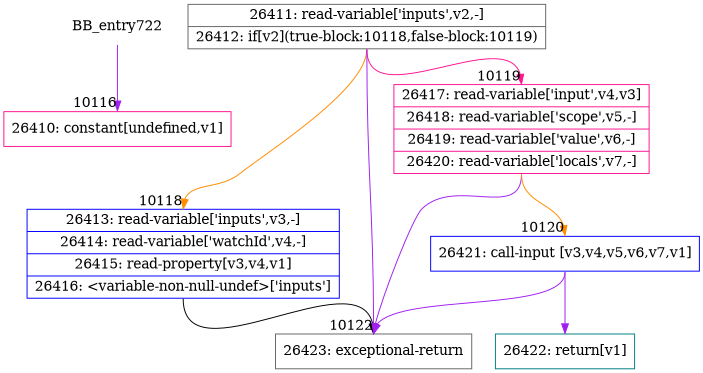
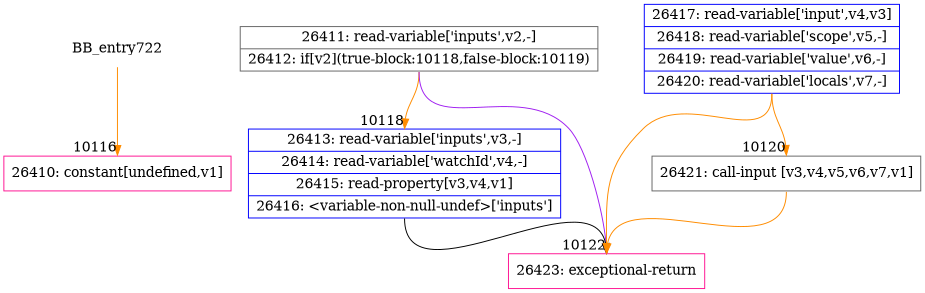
edge "26411: read-variable['inputs',v2,-]" -> "26417: read-variable['input',v4,v3]": removed
edge "BB_entry722" -> "26410: constant[undefined,v1]": color purple -> darkorange
node "26417: read-variable['input',v4,v3]": color deeppink -> blue
edge "26417: read-variable['input',v4,v3]" -> "26423: exceptional-return": color purple -> darkorange
node "26421: call-input [v3,v4,v5,v6,v7,v1]": color blue -> gray40
edge "26421: call-input [v3,v4,v5,v6,v7,v1]" -> "26423: exceptional-return": color purple -> darkorange
node "26423: exceptional-return": color gray40 -> deeppink
node "26422: return[v1]": removed
